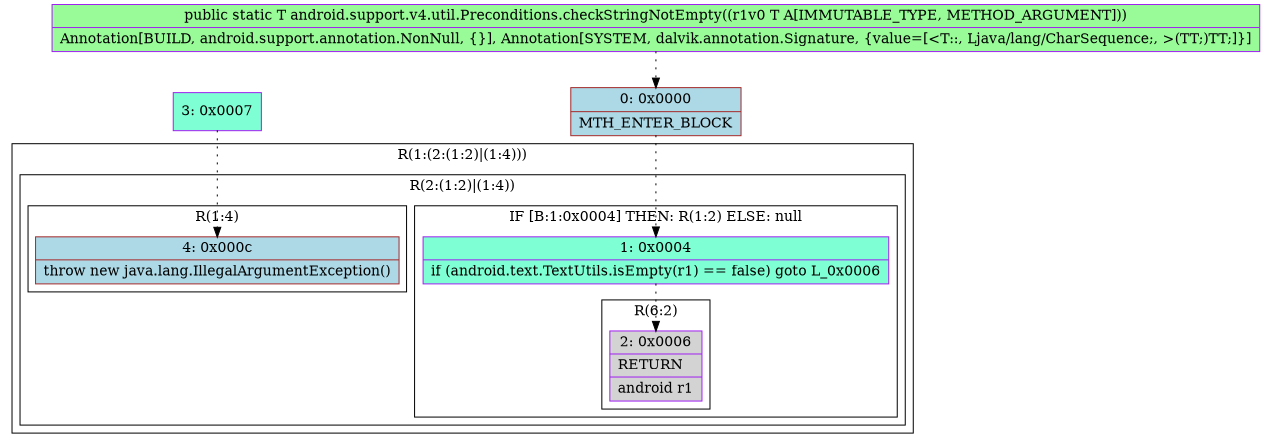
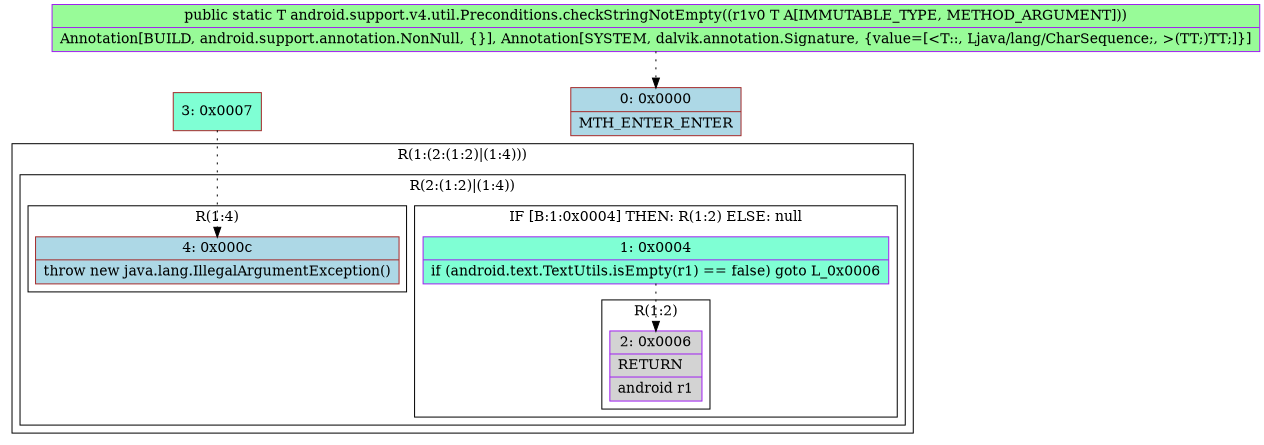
node "3: 0x0007": color purple -> brown
node "0: 0x0000": text "MTH_ENTER_BLOCK" -> "MTH_ENTER_ENTER"
edge "0: 0x0000" -> "1: 0x0004": removed
cluster "R(6:2)": label "R(6:2)" -> "R(1:2)"
